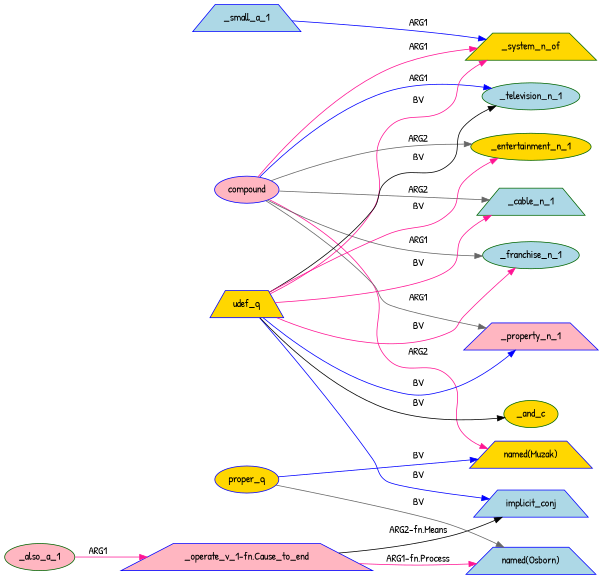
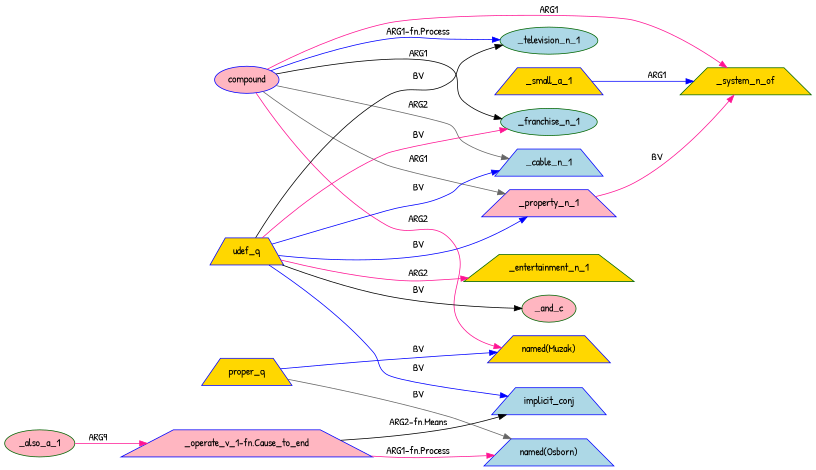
node "_small_a_1": fillcolor lightblue -> gold
edge "compound" -> "_television_n_1": label "ARG1" -> "ARG1-fn.Process"
node "_entertainment_n_1": shape ellipse -> trapezium
edge "compound" -> "_entertainment_n_1": removed, label "ARG2"
edge "udef_q" -> "_system_n_of": now "_property_n_1" -> "_system_n_of"
node "_cable_n_1": color darkgreen -> blue
edge "udef_q" -> "_entertainment_n_1": label "BV" -> "ARG2"
edge "compound" -> "_franchise_n_1": color gray40 -> black
edge "udef_q" -> "_cable_n_1": color deeppink -> blue
node "_and_c": fillcolor gold -> lightpink
node "proper_q": shape ellipse -> trapezium
edge "_also_a_1" -> "_operate_v_1-fn.Cause_to_end": label "ARG1" -> "ARG9"
